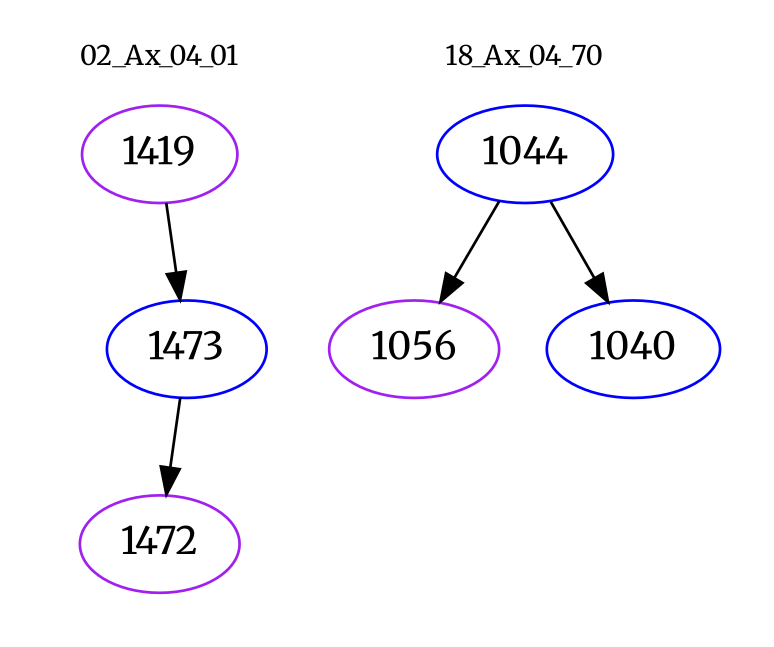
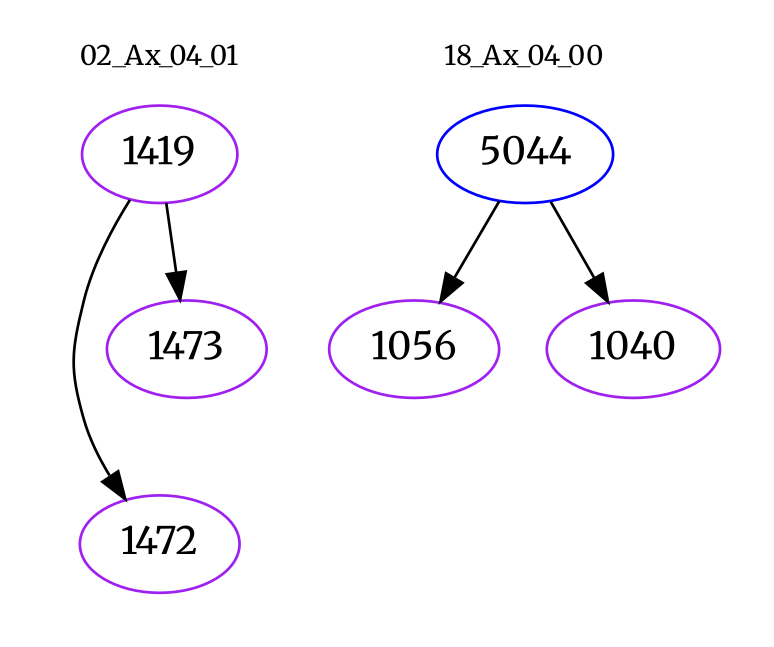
cluster "18_Ax_04_70": label "18_Ax_04_70" -> "18_Ax_04_00"
node "1044": label "1044" -> "5044"
node "1473": color blue -> purple
node "1040": color blue -> purple
edge "1473" -> "1472": now "1419" -> "1472"
